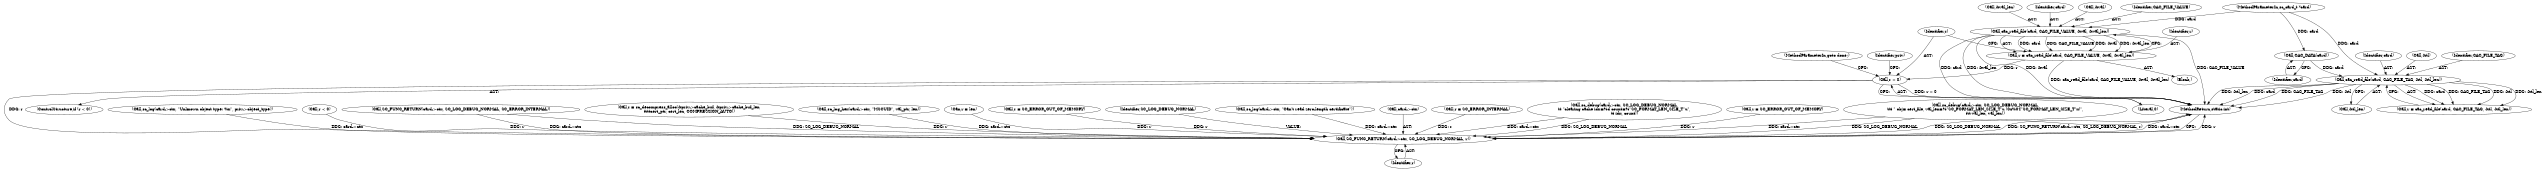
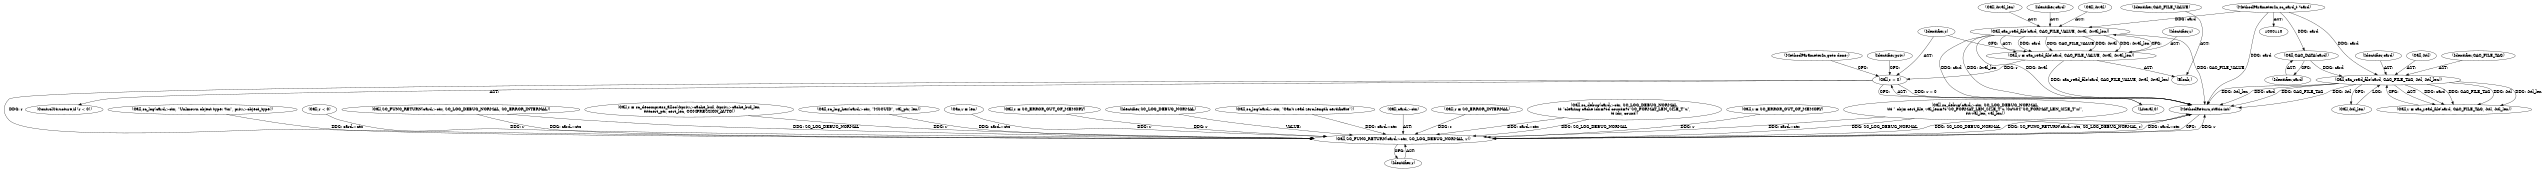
edge "(Identifier,CAC_FILE_VALUE)" -> "(Call,cac_read_file(card, CAC_FILE_VALUE, &val, &val_len))": now "(Identifier,CAC_FILE_VALUE)" -> "(Block,)"
node "1000110": added
edge "(MethodParameterIn,sc_card_t *card)" -> "(MethodReturn,static int)": added, label "DDG: card"
edge "(Call,&tl_len)" -> "(Call,cac_read_file(card, CAC_FILE_TAG, &tl, &tl_len))": label "AST: " -> "LOG: "
